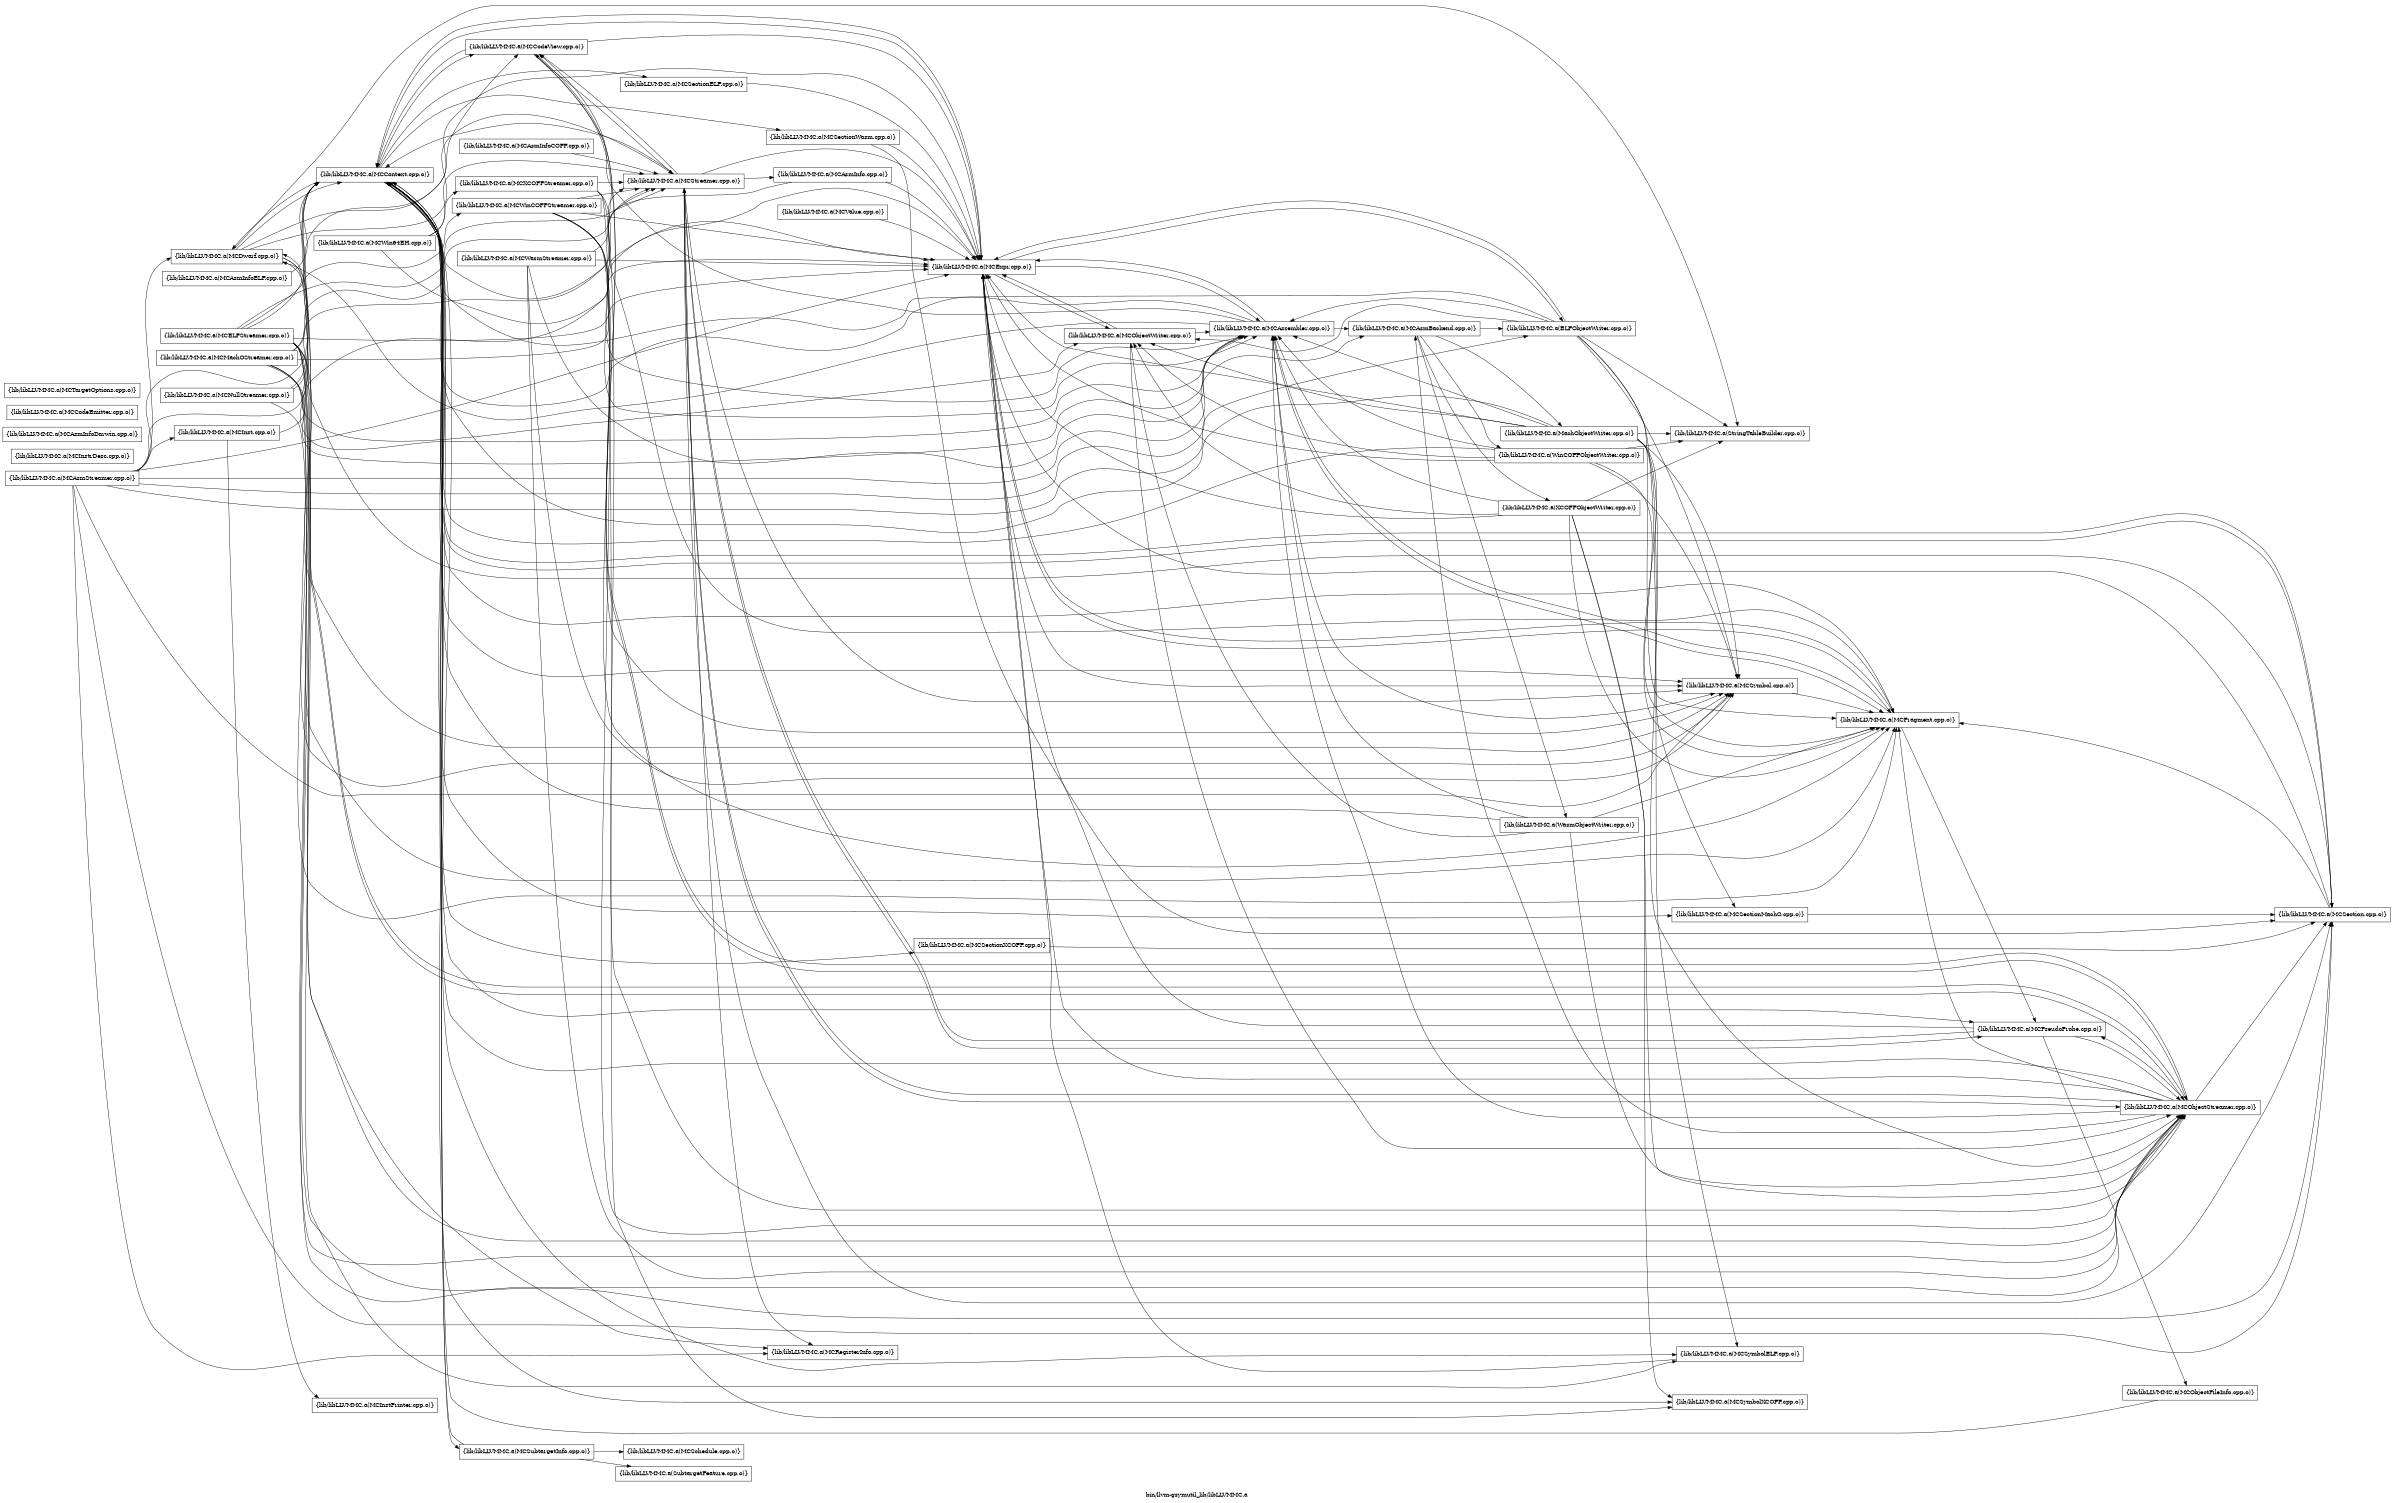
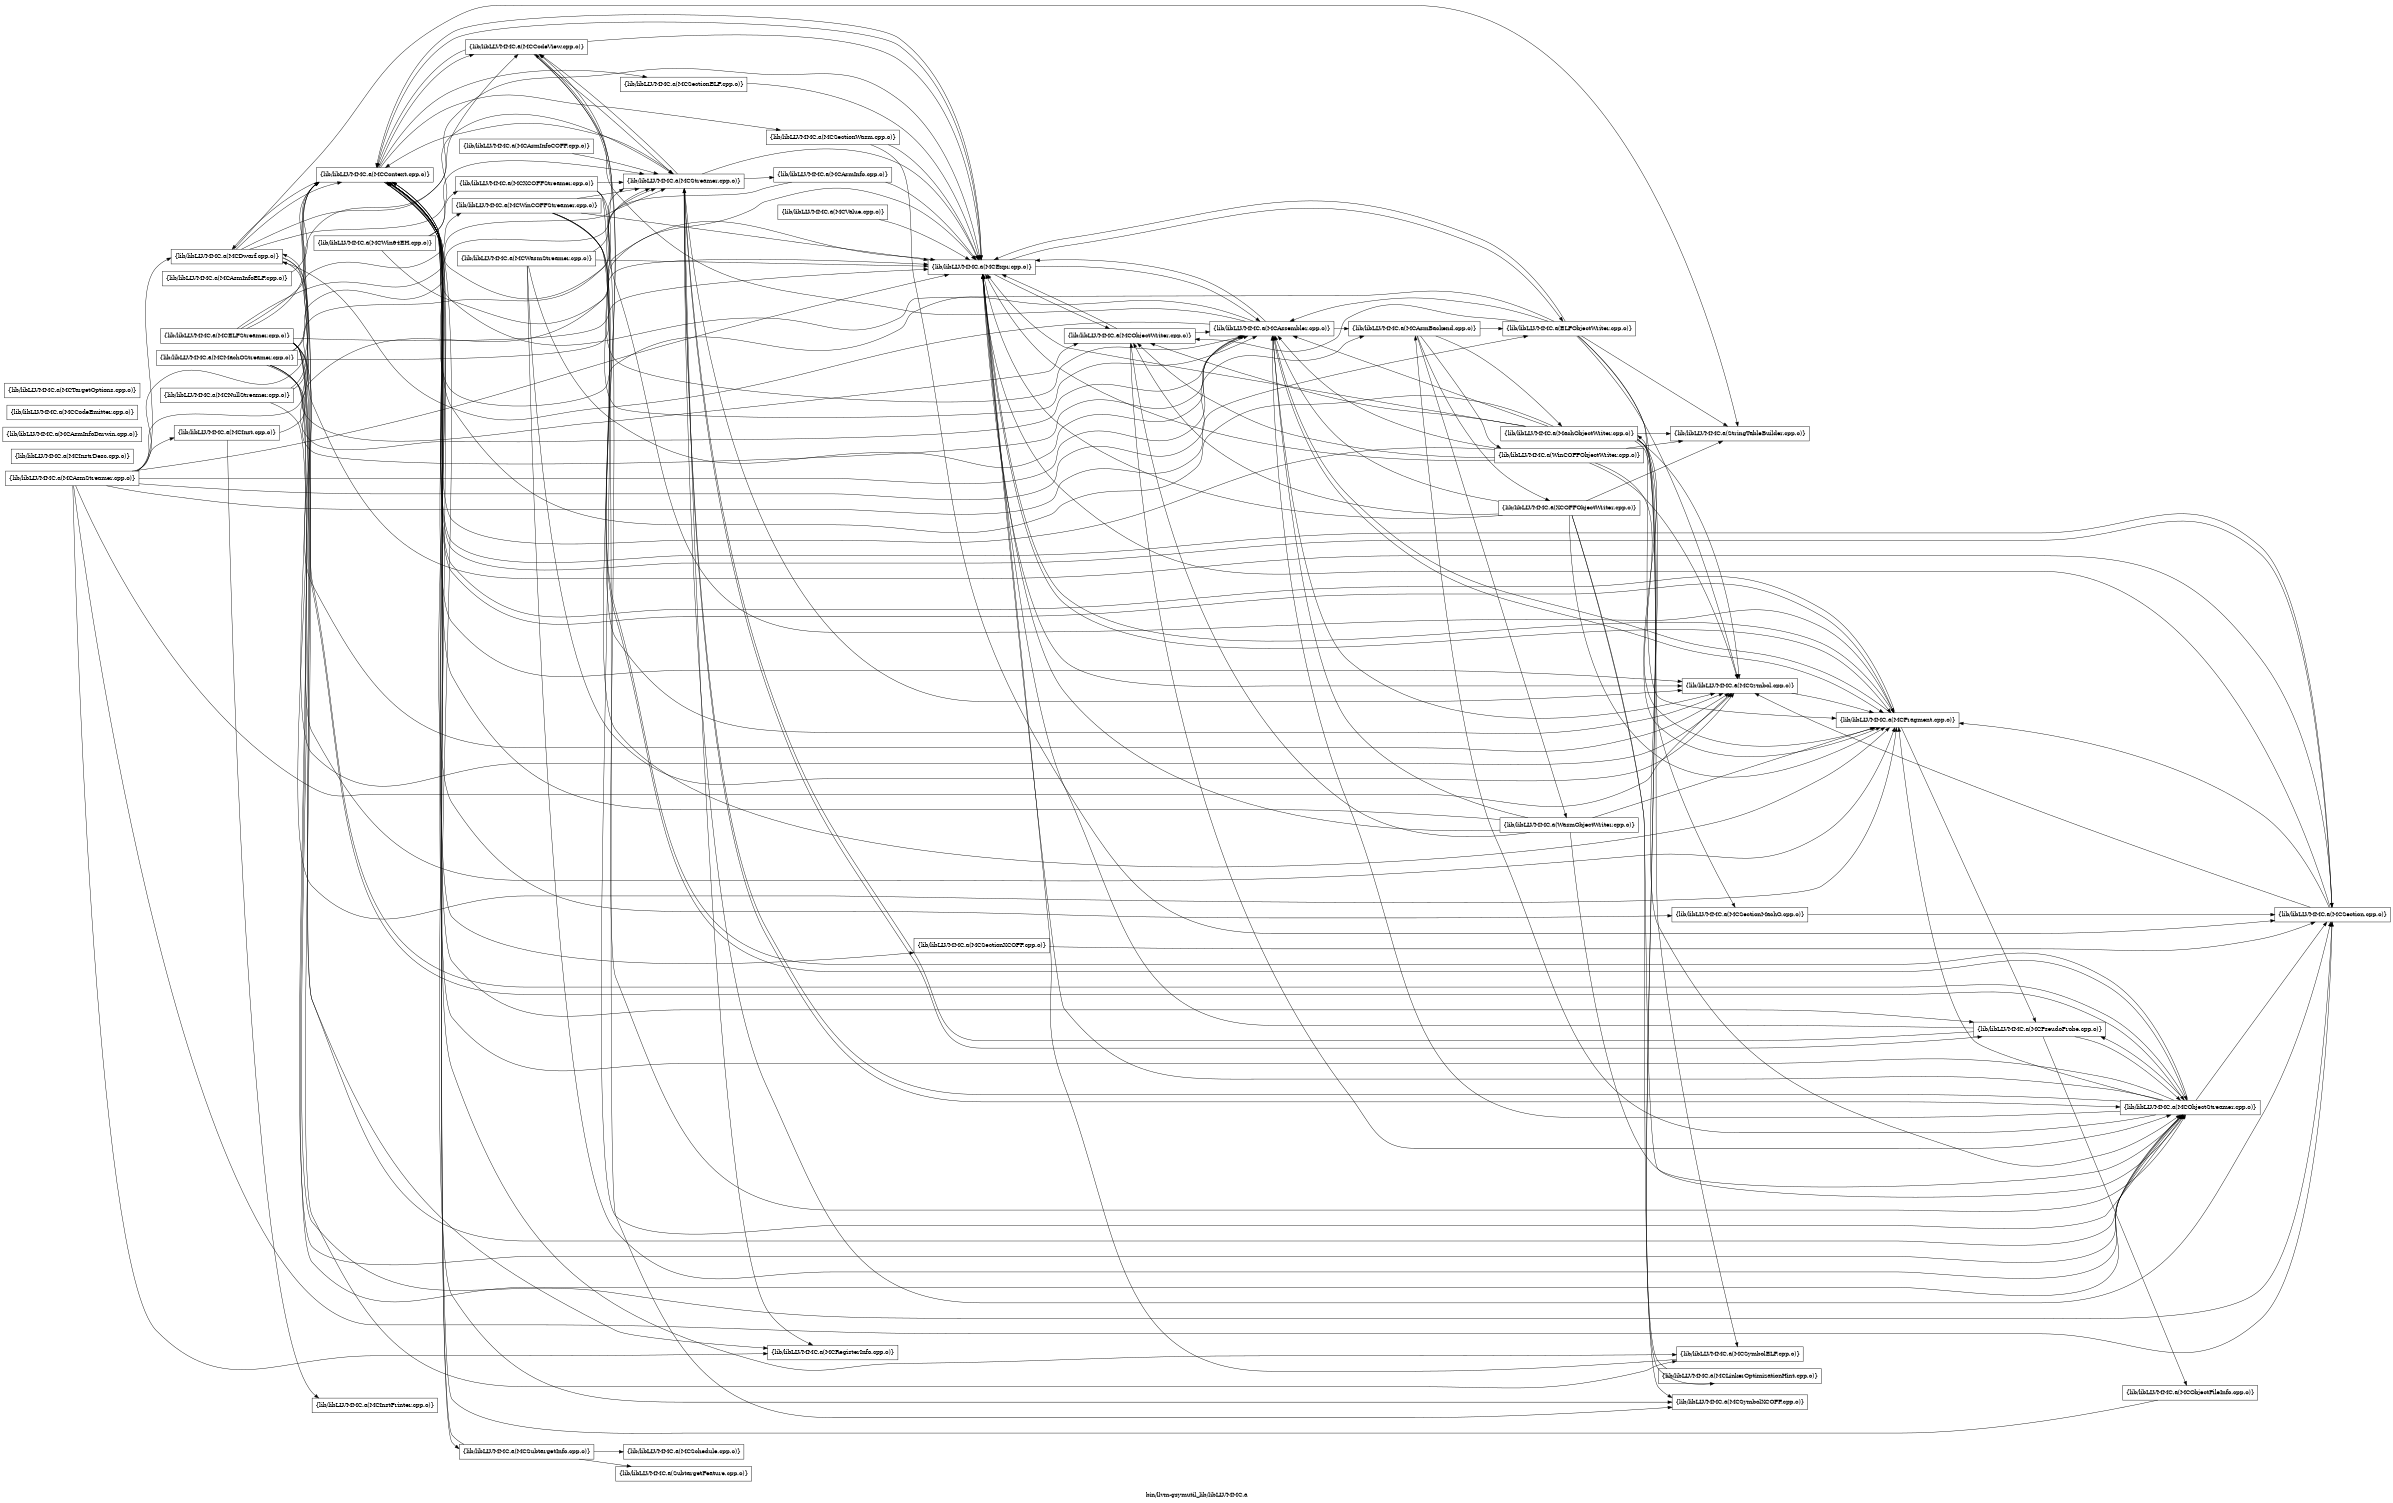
edge "{lib/libLLVMMC.a(MCFragment.cpp.o)}" -> "{lib/libLLVMMC.a(MCContext.cpp.o)}": added
edge "{lib/libLLVMMC.a(WasmObjectWriter.cpp.o)}" -> "{lib/libLLVMMC.a(MCExpr.cpp.o)}": added
edge "{lib/libLLVMMC.a(MCSection.cpp.o)}" -> "{lib/libLLVMMC.a(MCSymbol.cpp.o)}": added
node "{lib/libLLVMMC.a(MCLinkerOptimizationHint.cpp.o)}": added
